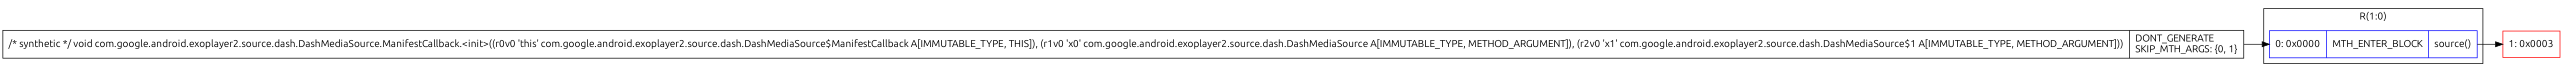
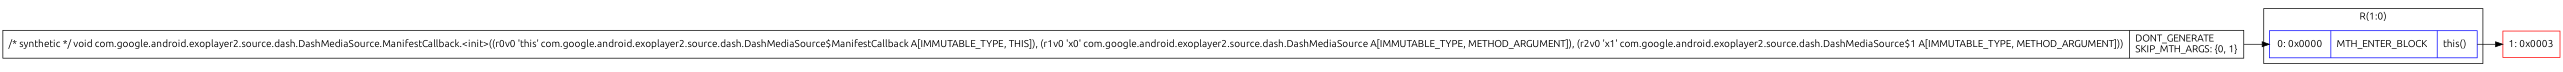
node "0: 0x0000": text "source()" -> "this()"
